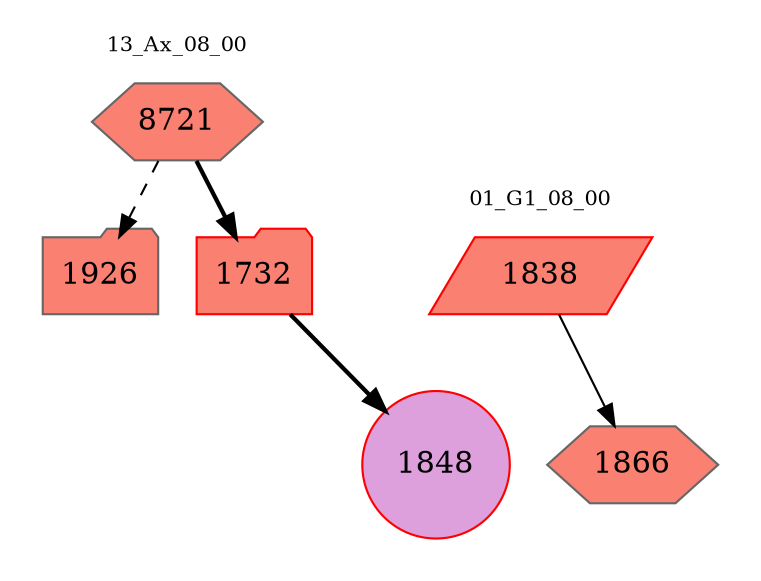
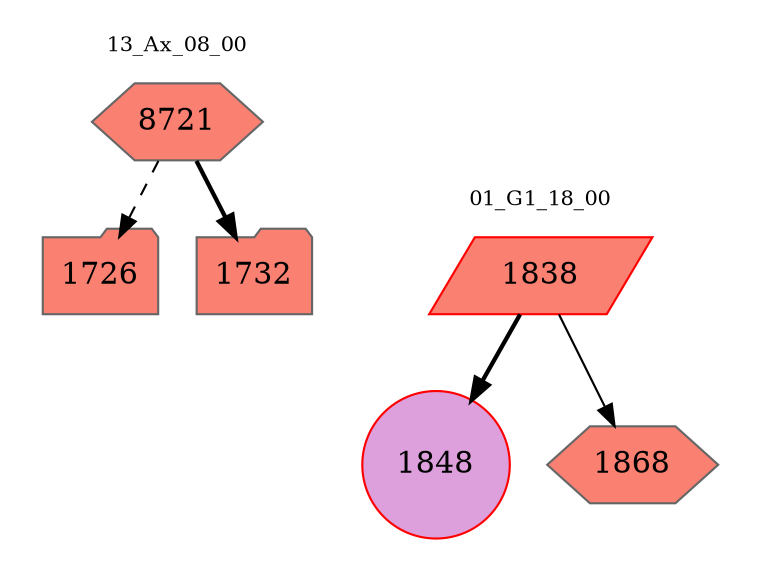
cluster "01_G1_08_00": label "01_G1_08_00" -> "01_G1_18_00"
node "1926": label "1926" -> "1726"
node "1732": color red -> gray40
edge "1732" -> "1848": now "1838" -> "1848"
node "1866": label "1866" -> "1868"
